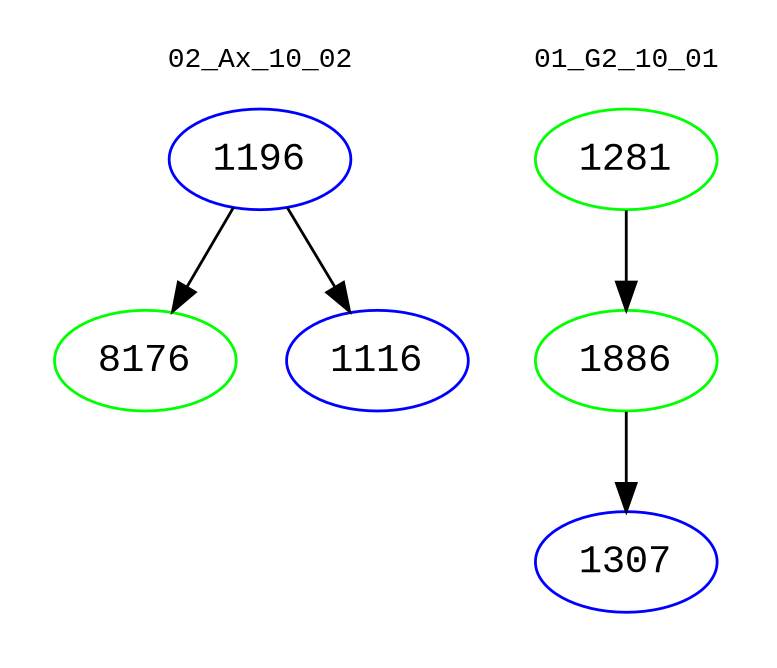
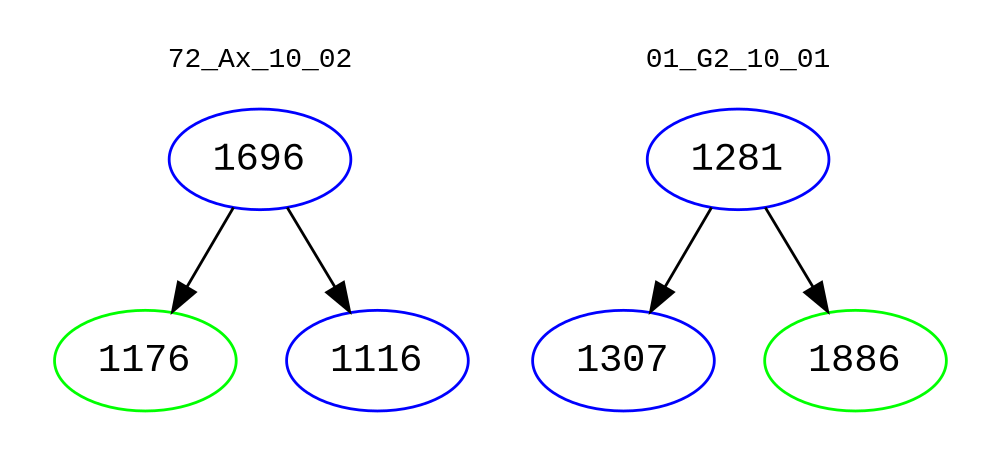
cluster "02_Ax_10_02": label "02_Ax_10_02" -> "72_Ax_10_02"
node "1196": label "1196" -> "1696"
node "1281": color green -> blue
node "8176": label "8176" -> "1176"
edge "1886" -> "1307": now "1281" -> "1307"
